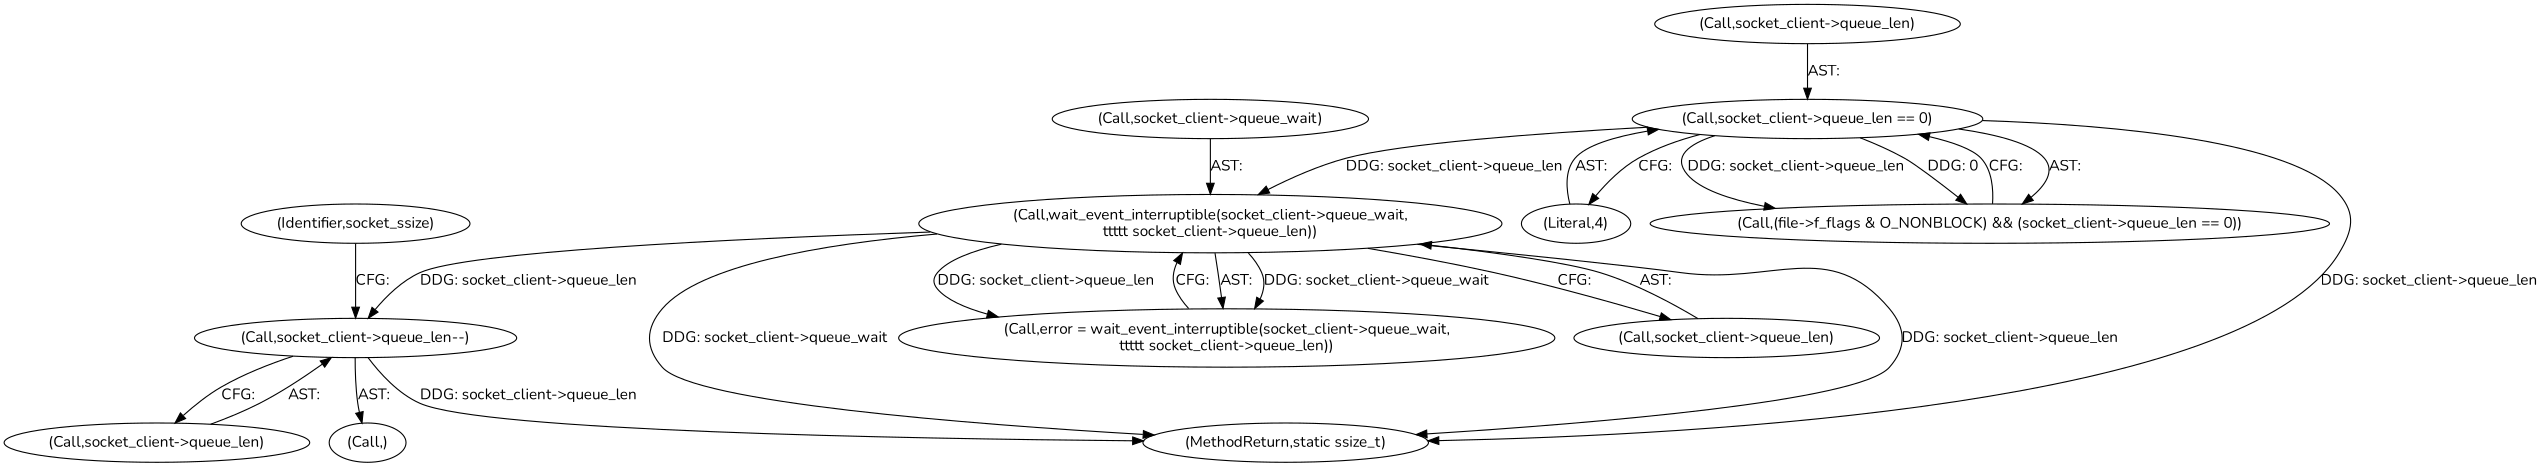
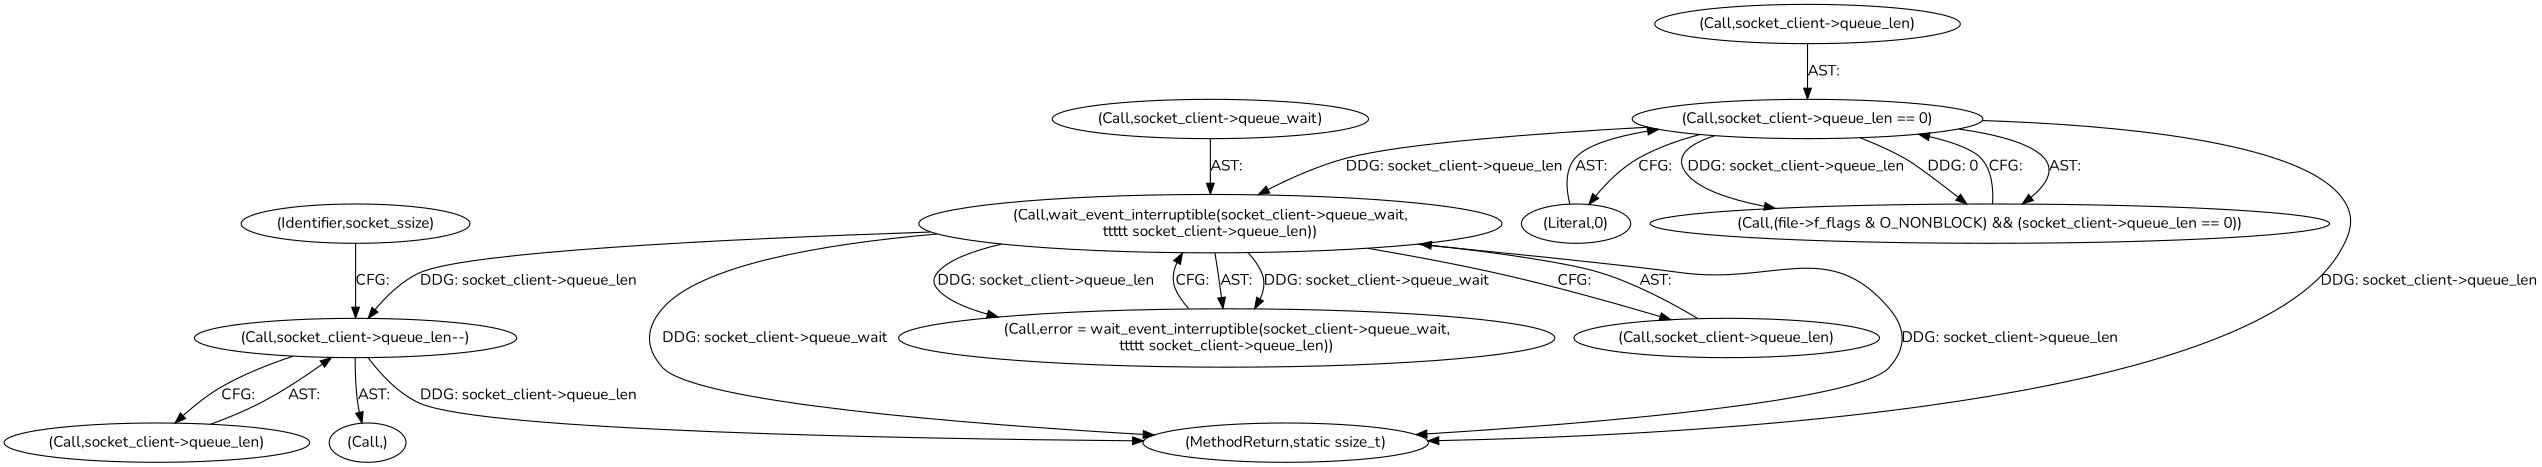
node "(Literal,4)": label "(Literal,4)" -> "(Literal,0)"
